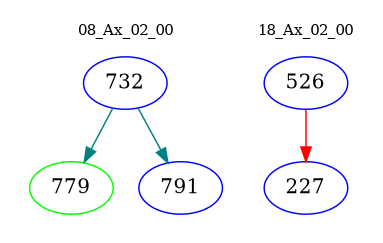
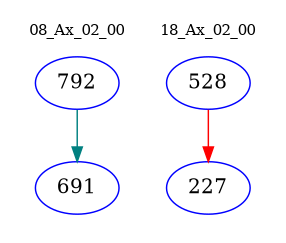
node "732": label "732" -> "792"
node "526": label "526" -> "528"
node "779": removed
node "791": label "791" -> "691"
